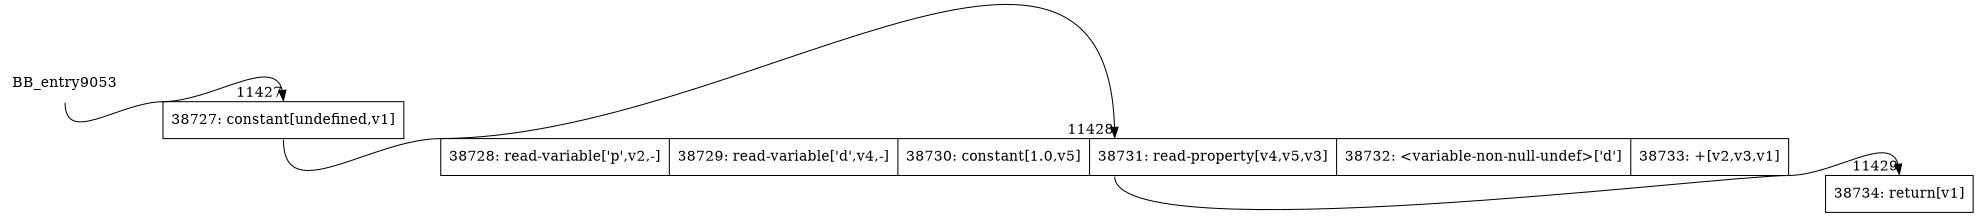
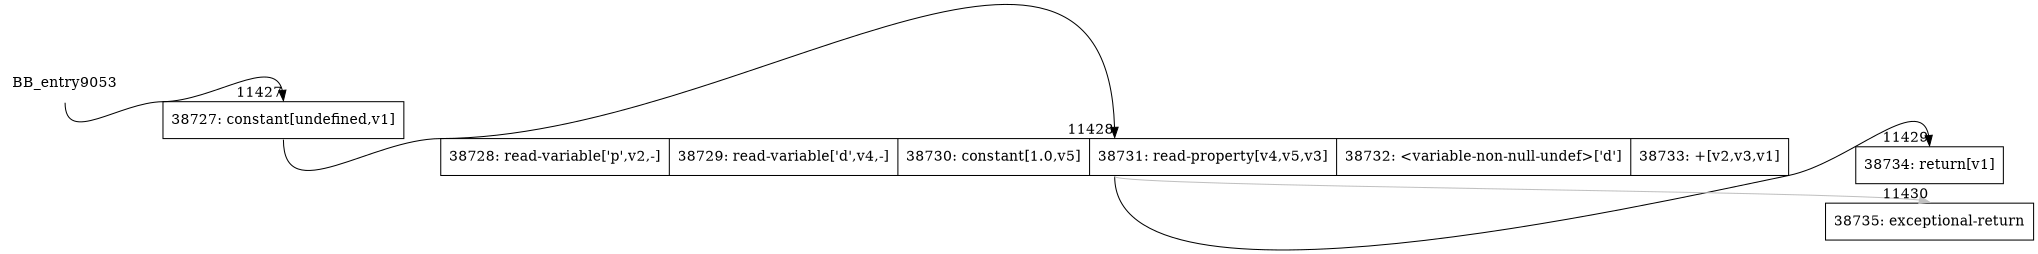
node "38735: exceptional-return": added
